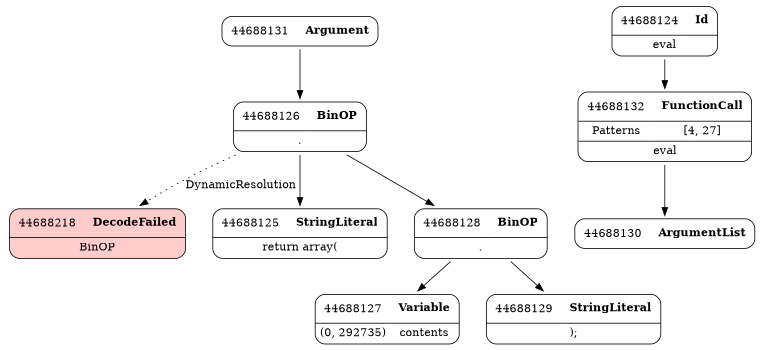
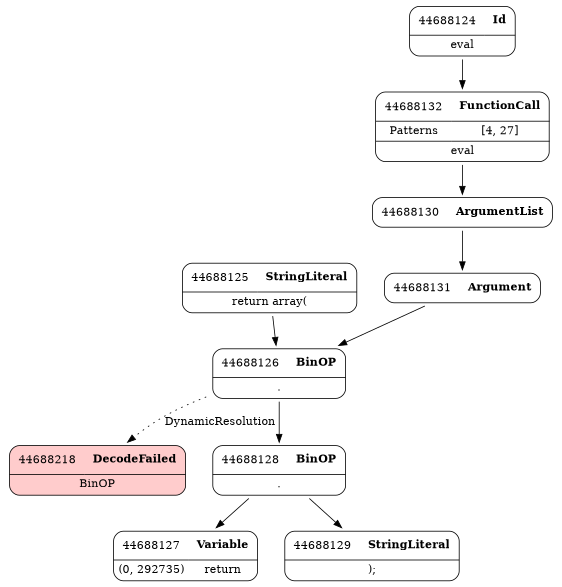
edge "44688126" -> "44688125": reversed
edge "44688130" -> "44688131": added
node "44688127": text "contents" -> "return"
